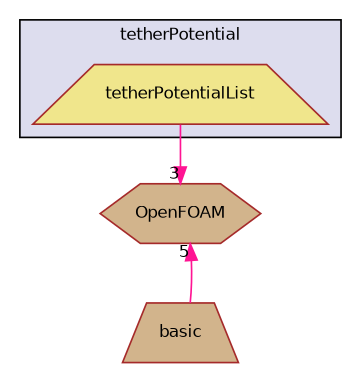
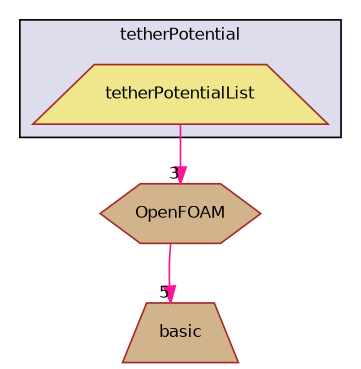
edge "basic" -> "OpenFOAM": reversed
